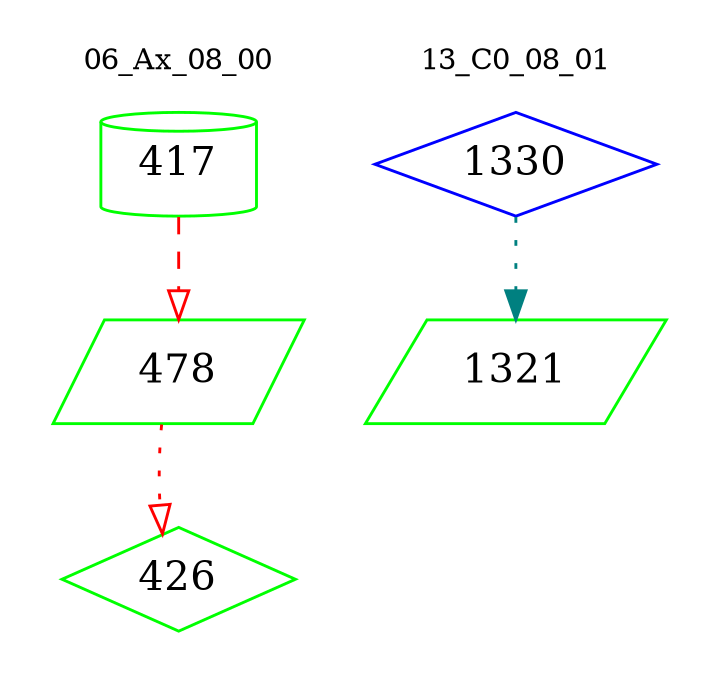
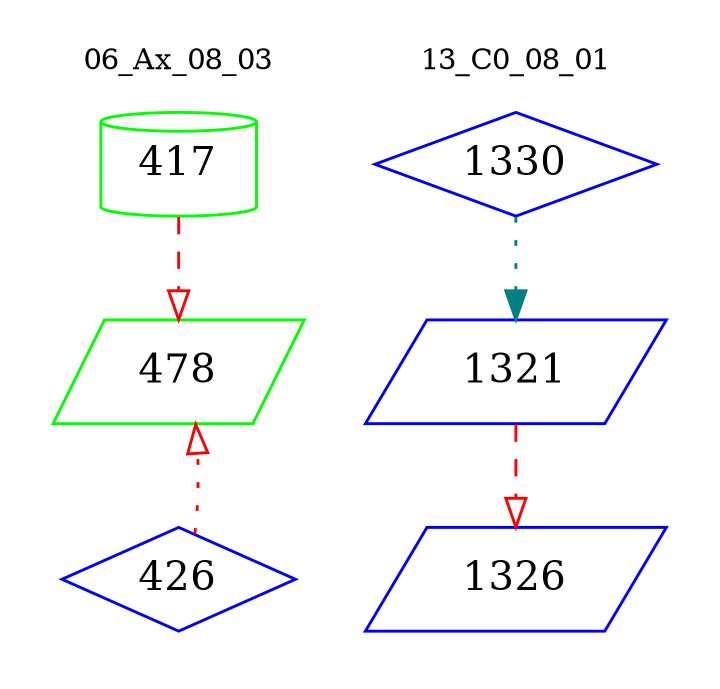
cluster "06_Ax_08_00": label "06_Ax_08_00" -> "06_Ax_08_03"
node "1321": color green -> blue
edge "478" -> "426": reversed
node "426": color green -> blue
node "1326": added
